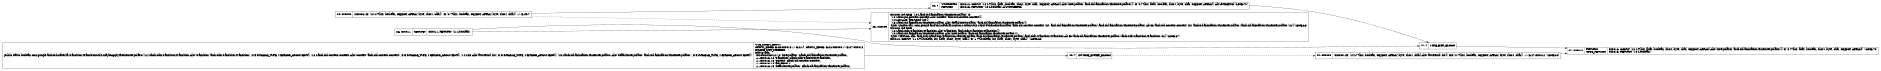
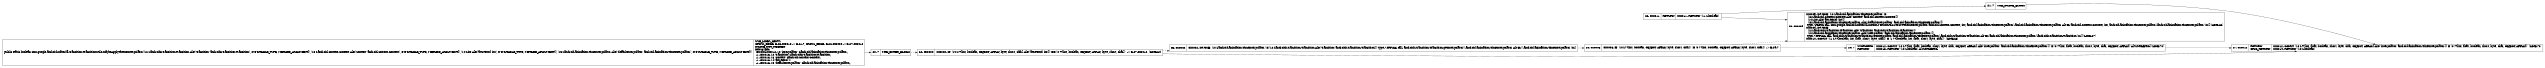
edge "29: ?" -> "21: ?": now "29: ?" -> "27: 0x0012"
node "21: ?": text "MTH_EXIT_BLOCK" -> "MTH_INLINE_BLOCK"
node "23: 0x0002": added
node "27: 0x0012": text "0x0013: RETURN  (r0 I:boolean)" -> "0x0014: RETURN  (r0 I:boolean)"
node "20: ?": text "INVOKE_ENTER_BLOCK" -> "MTH_ENTER_BLOCK"
